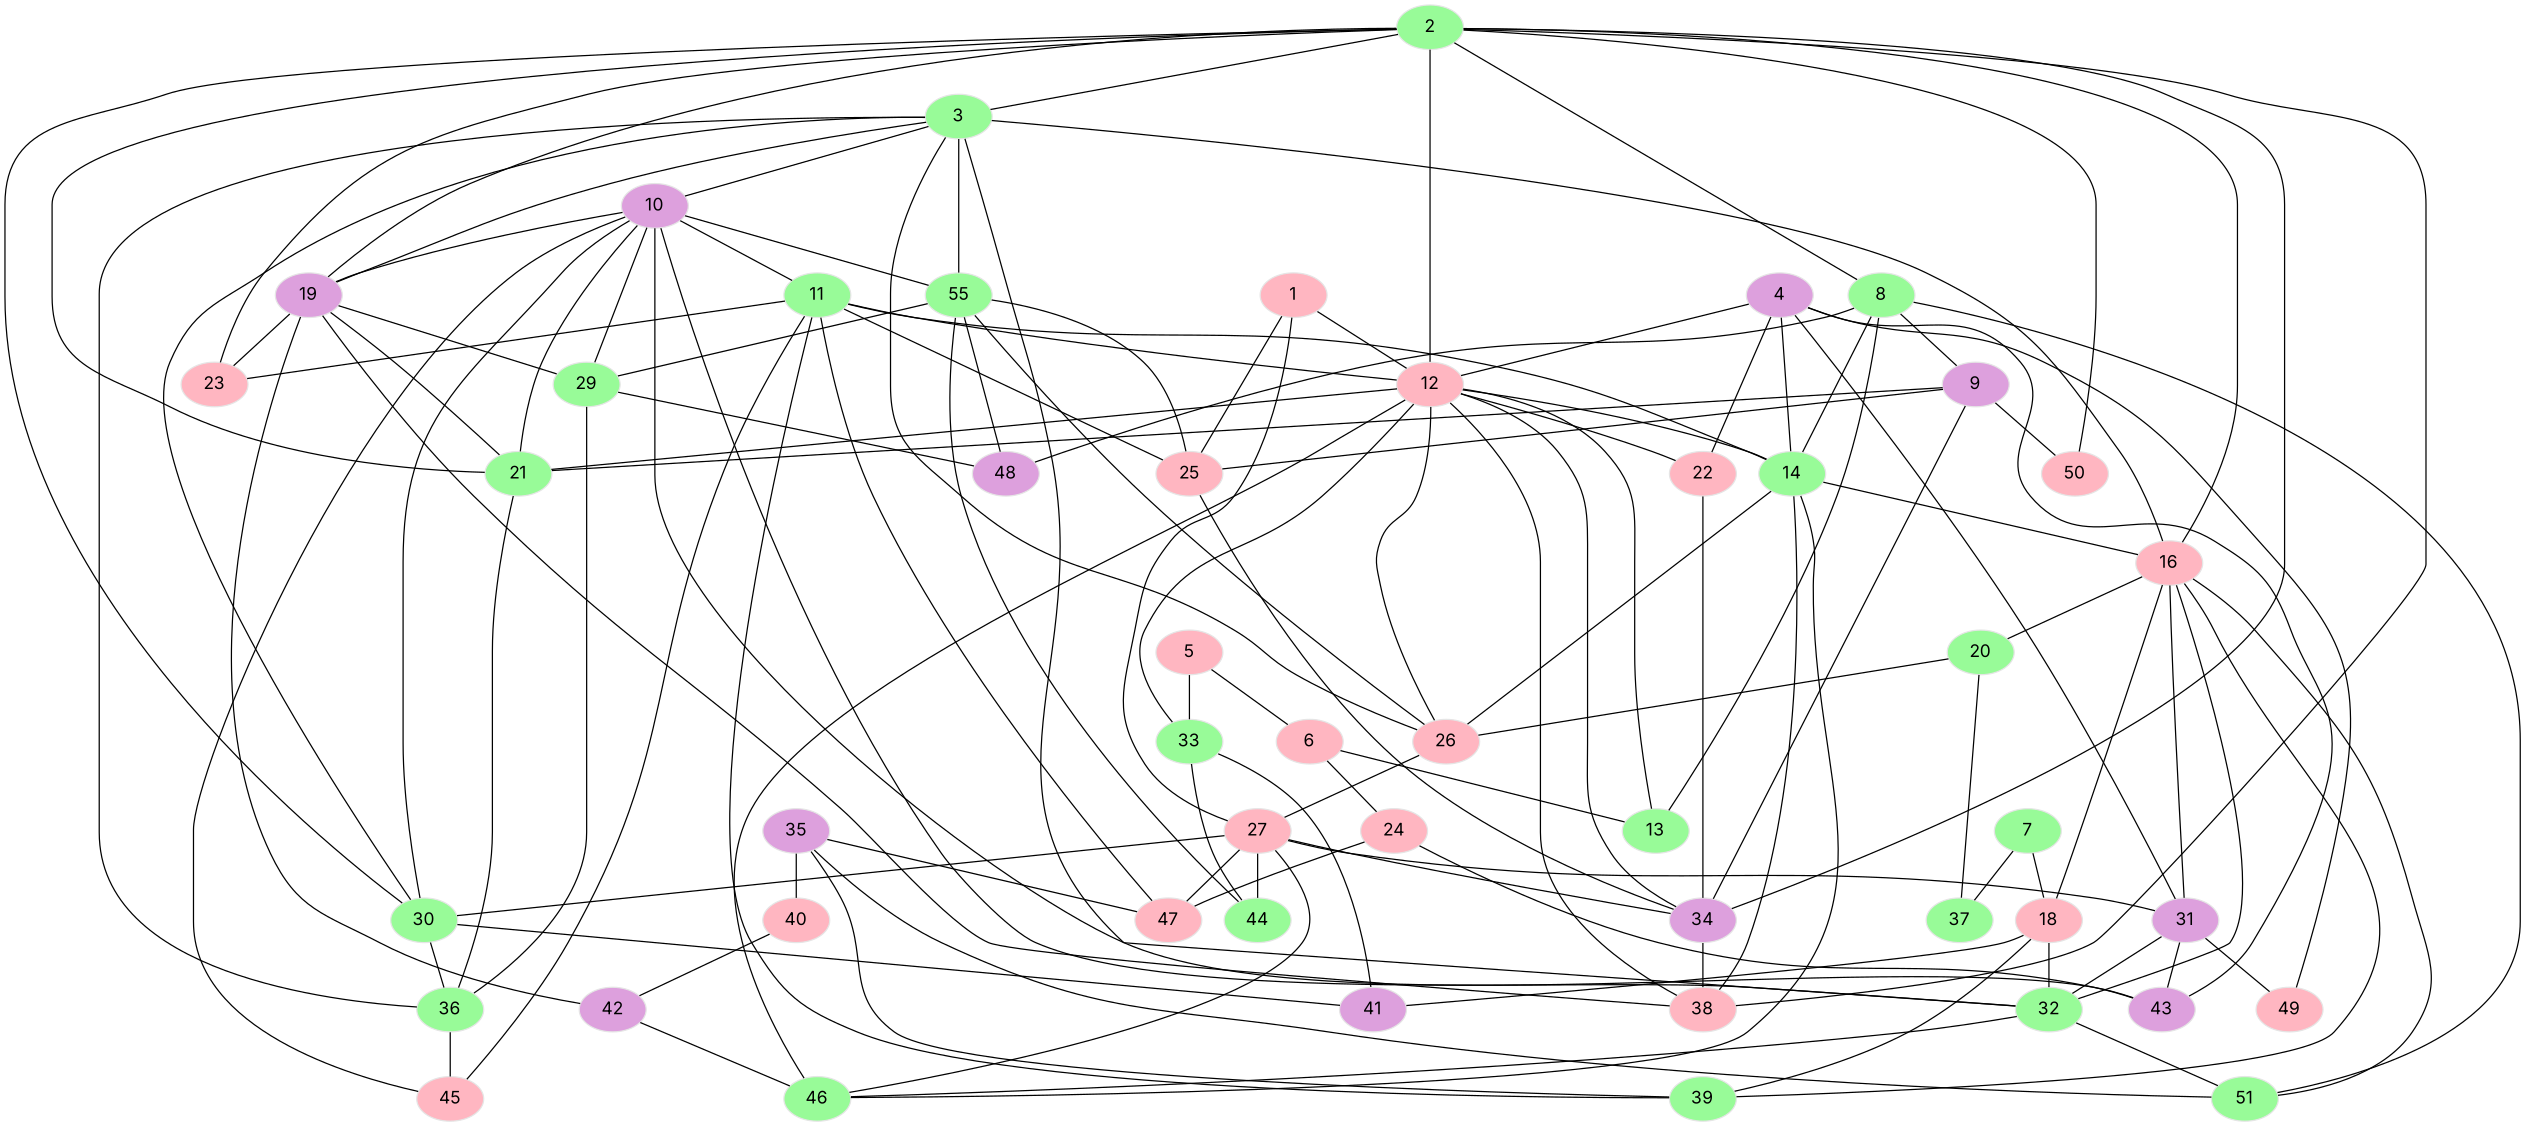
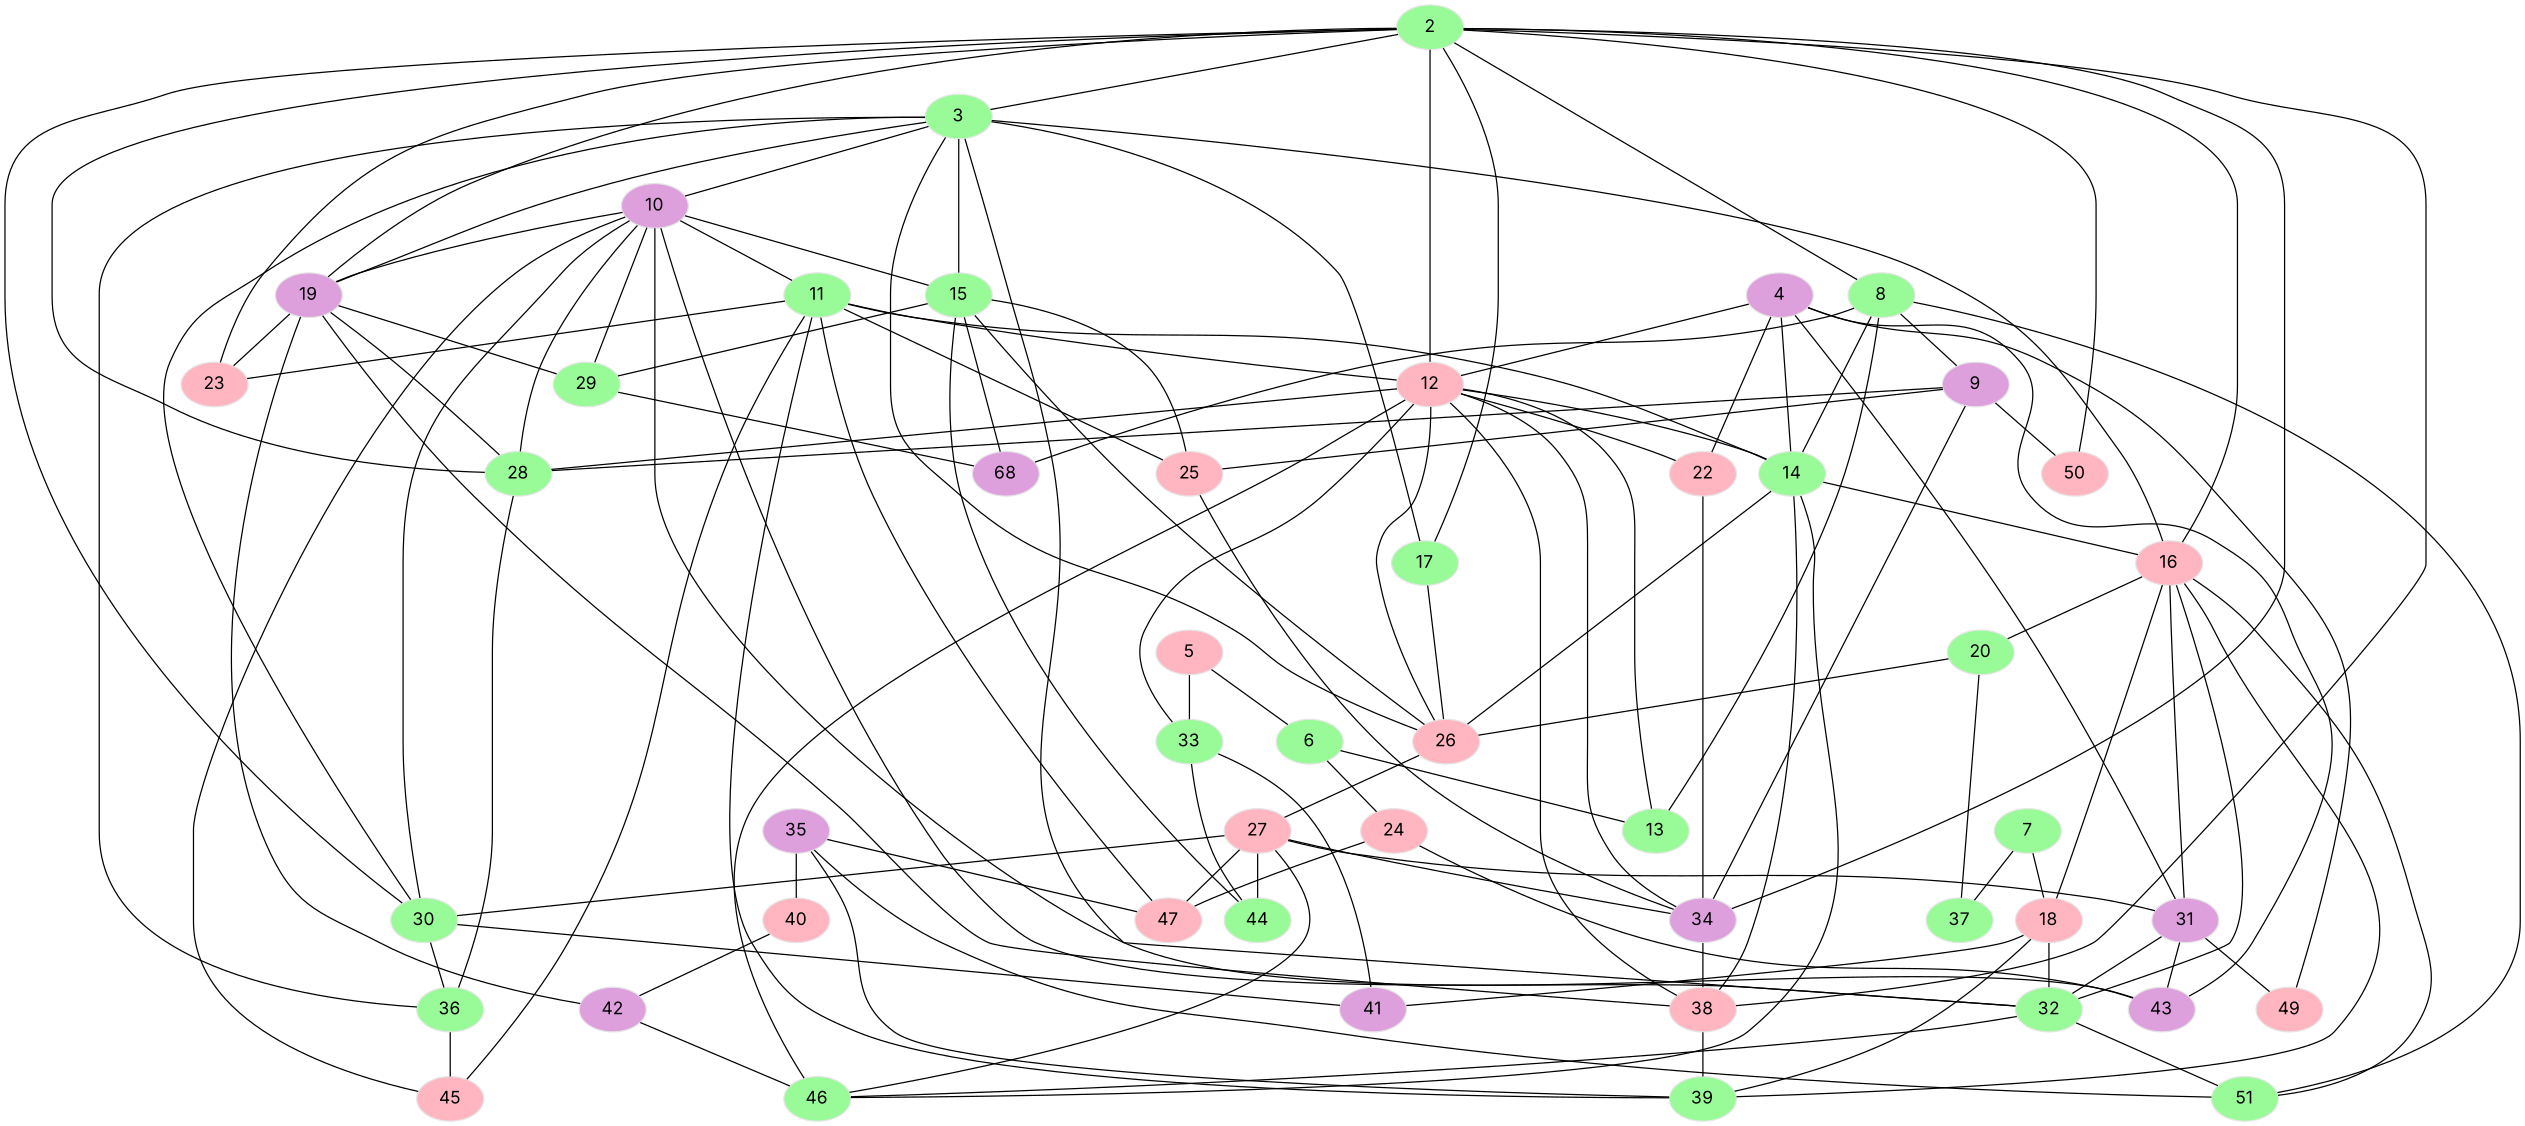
node "55": label "55" -> "15"
node "1": removed
node "21": label "21" -> "28"
node "48": label "48" -> "68"
node "17": added
edge "29" -- "36": removed
node "6": fillcolor lightpink -> palegreen
edge "38" -- "39": added
